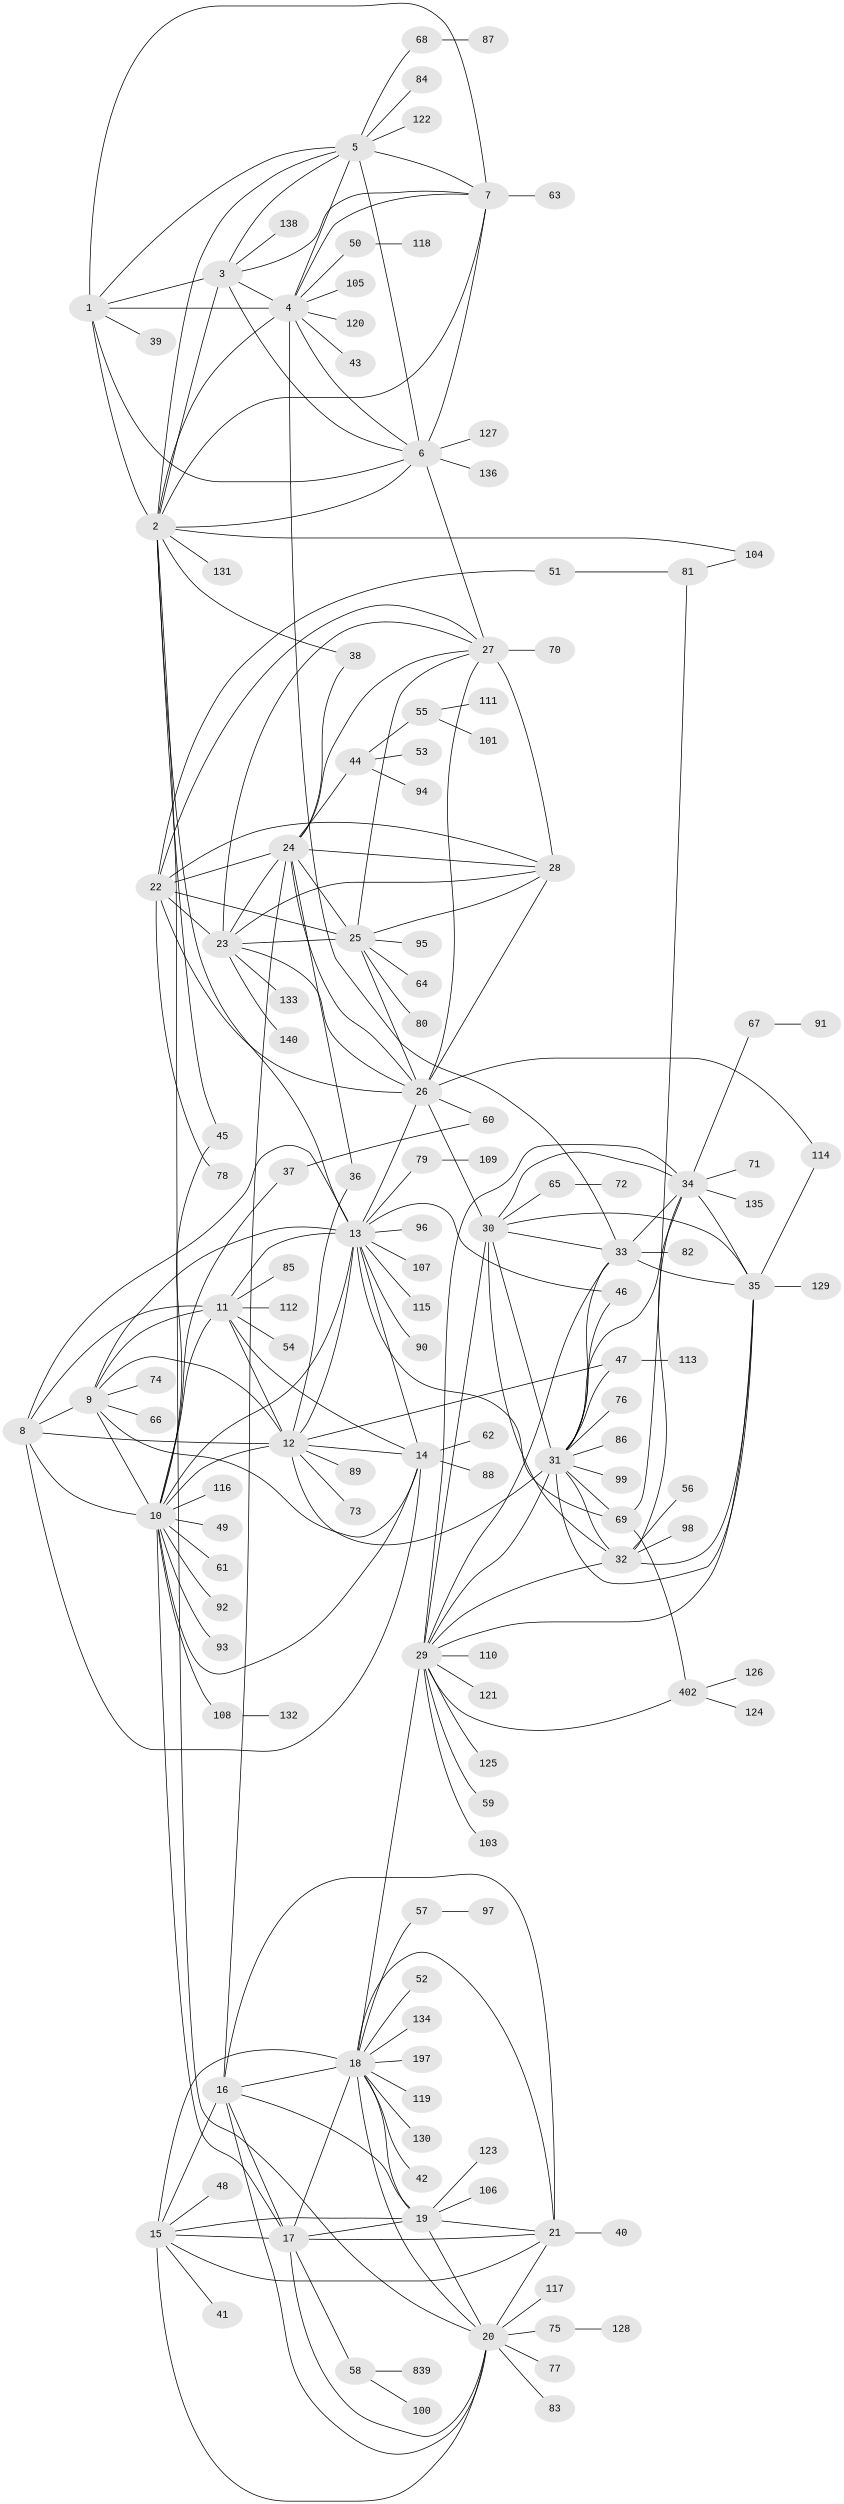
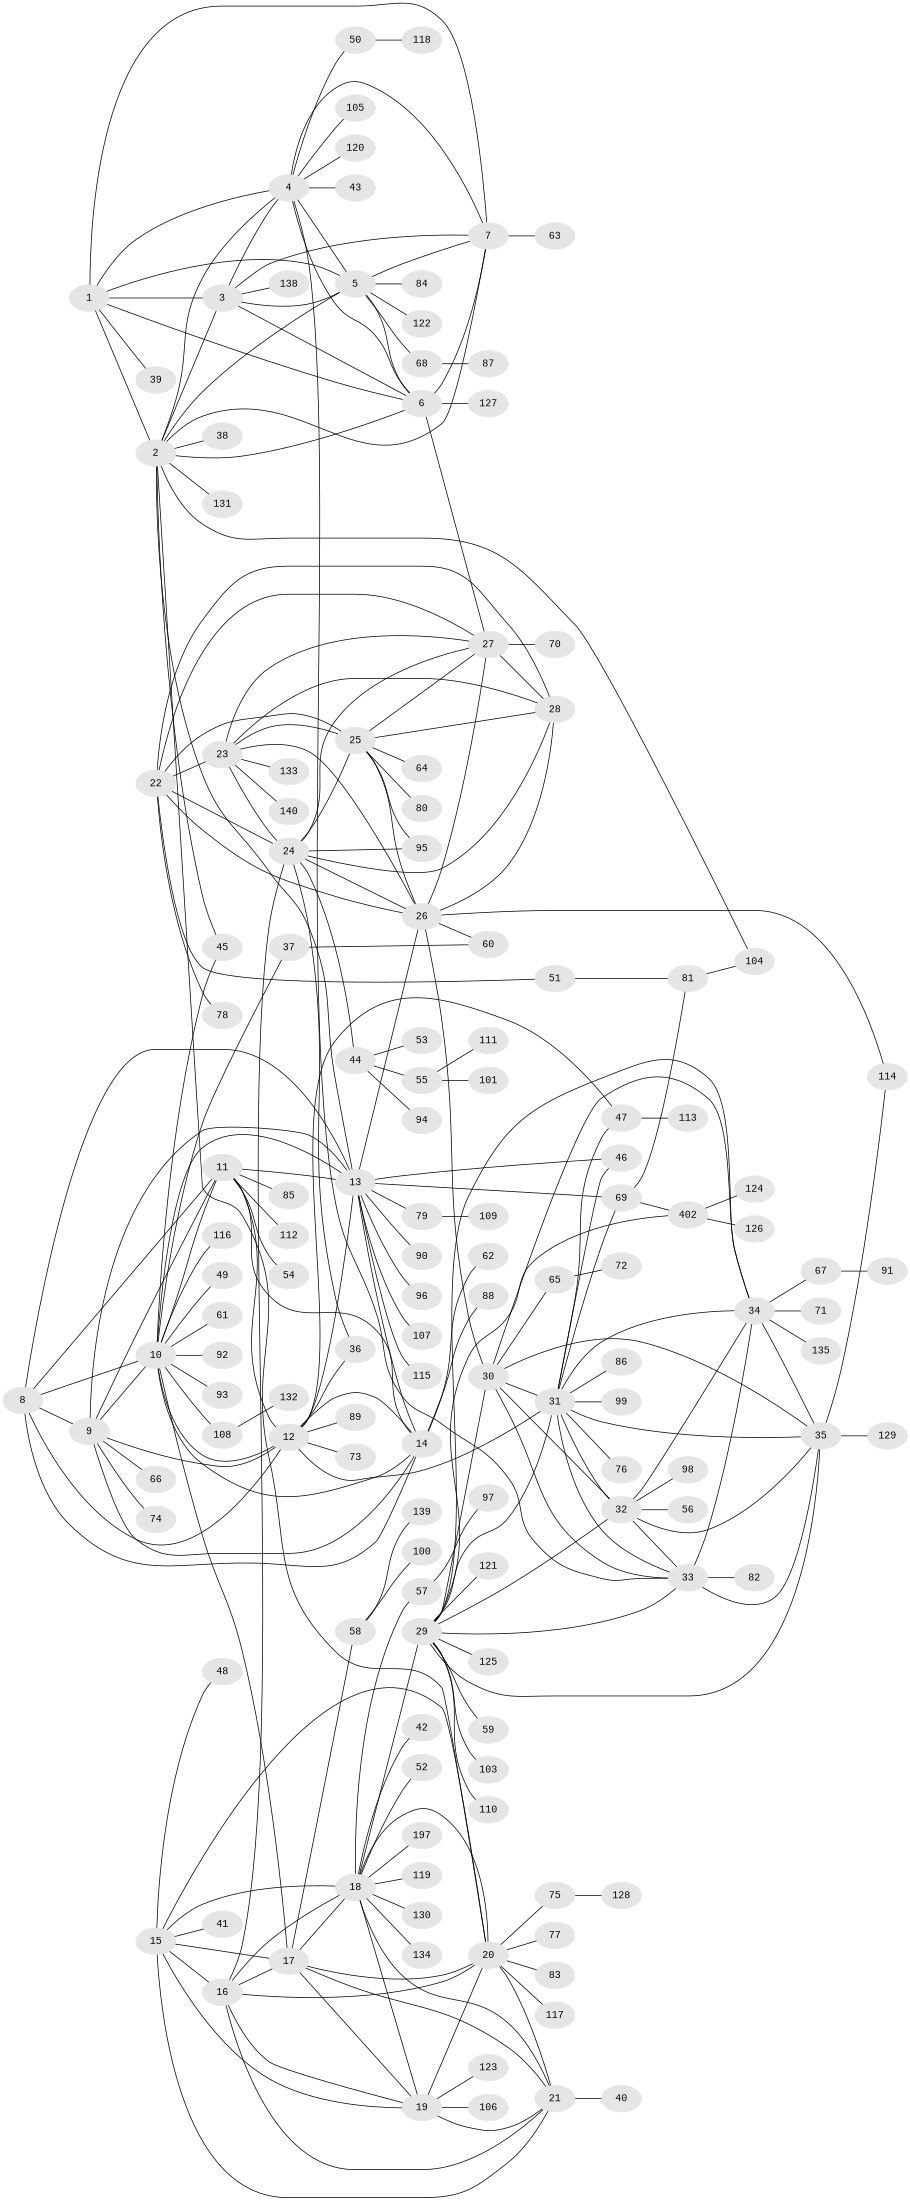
node "136": removed
edge "38" -- "24": now "95" -- "24"
edge "32" -- "33": added
node "839": label "839" -> "139"
